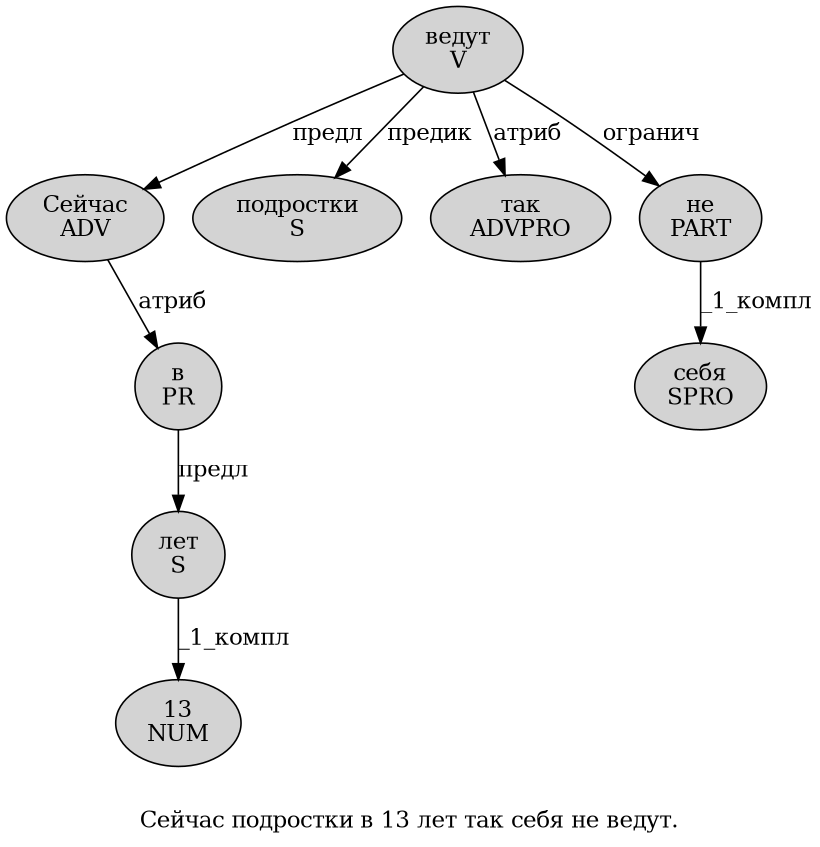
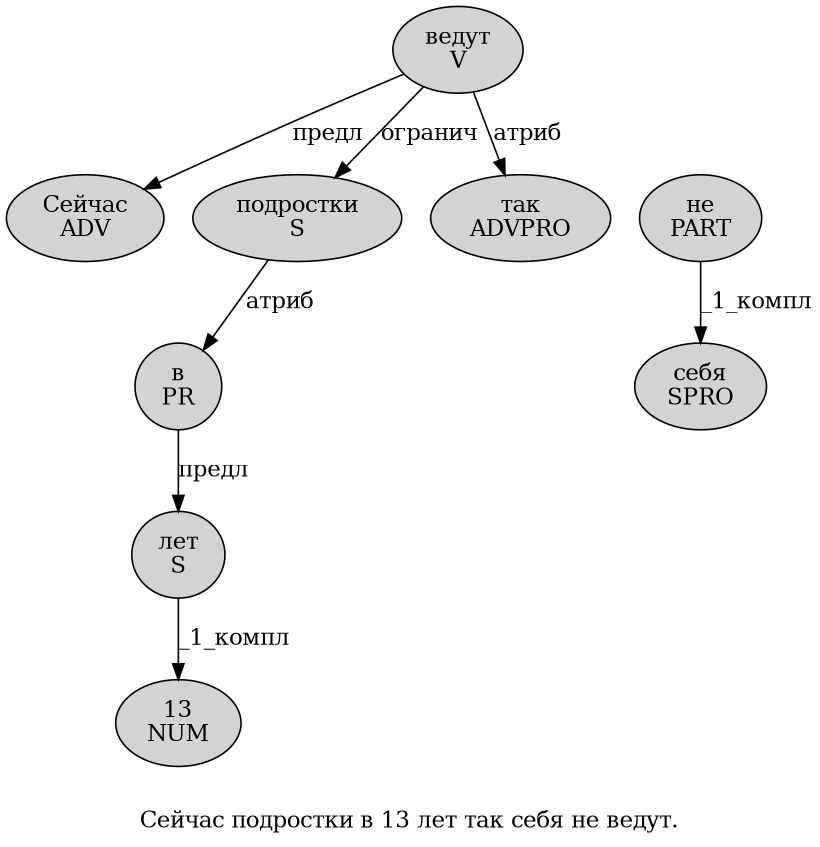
edge "ведут V" -> "не PART": removed, label "огранич"
edge "ведут V" -> "подростки S": label "предик" -> "огранич"
edge "Сейчас ADV" -> "в PR": now "подростки S" -> "в PR"
